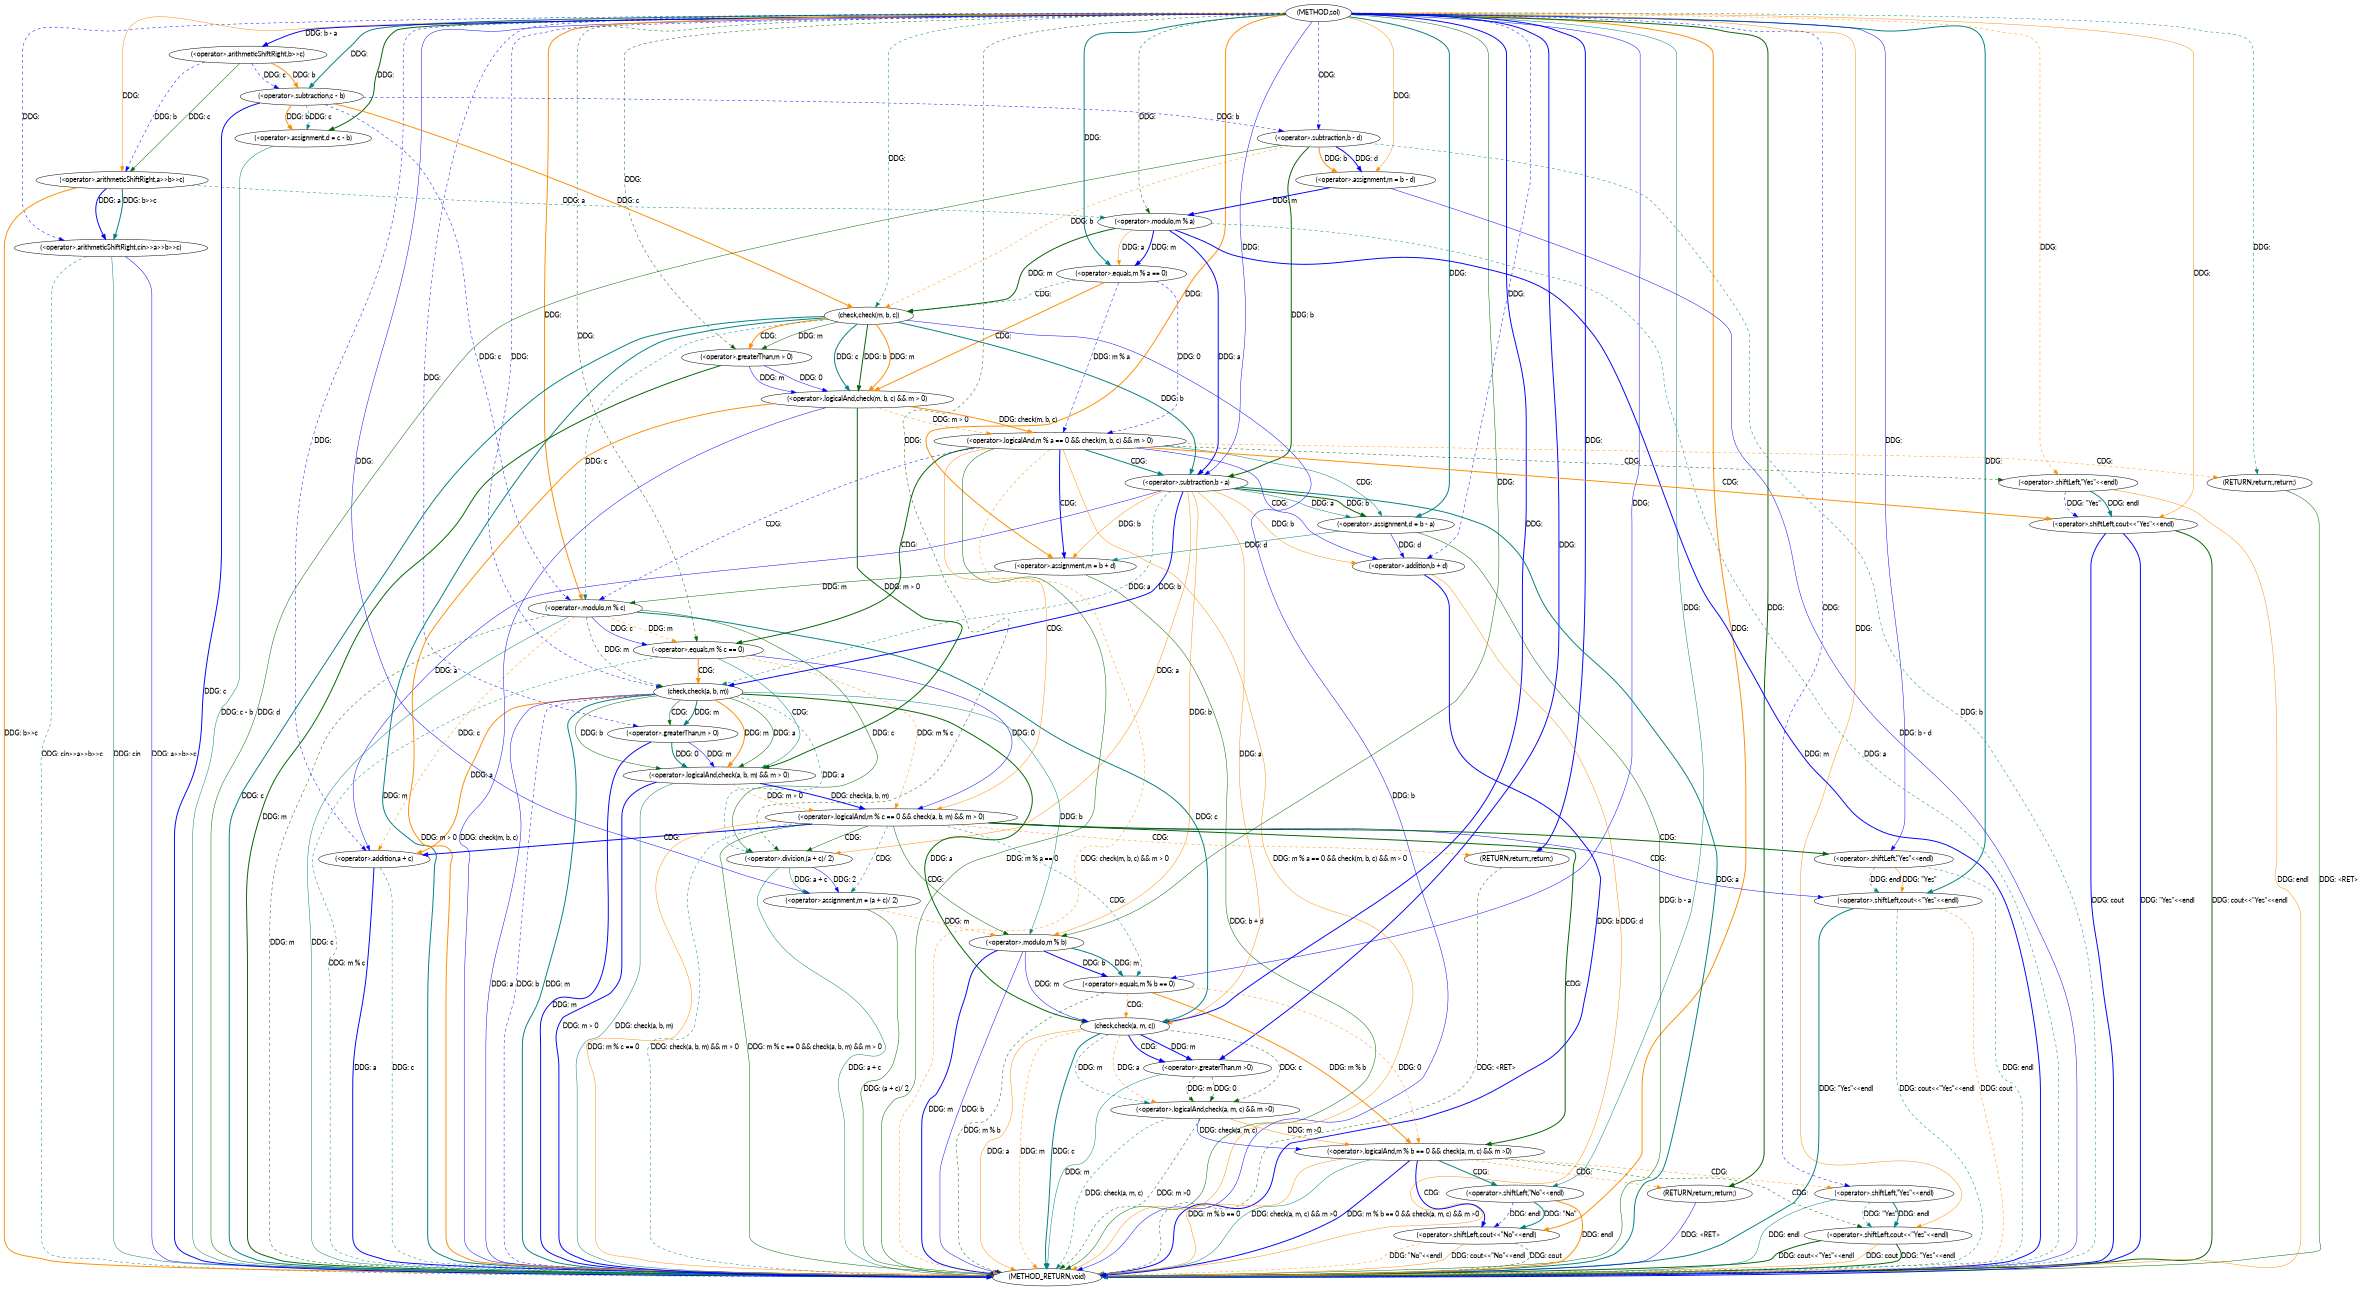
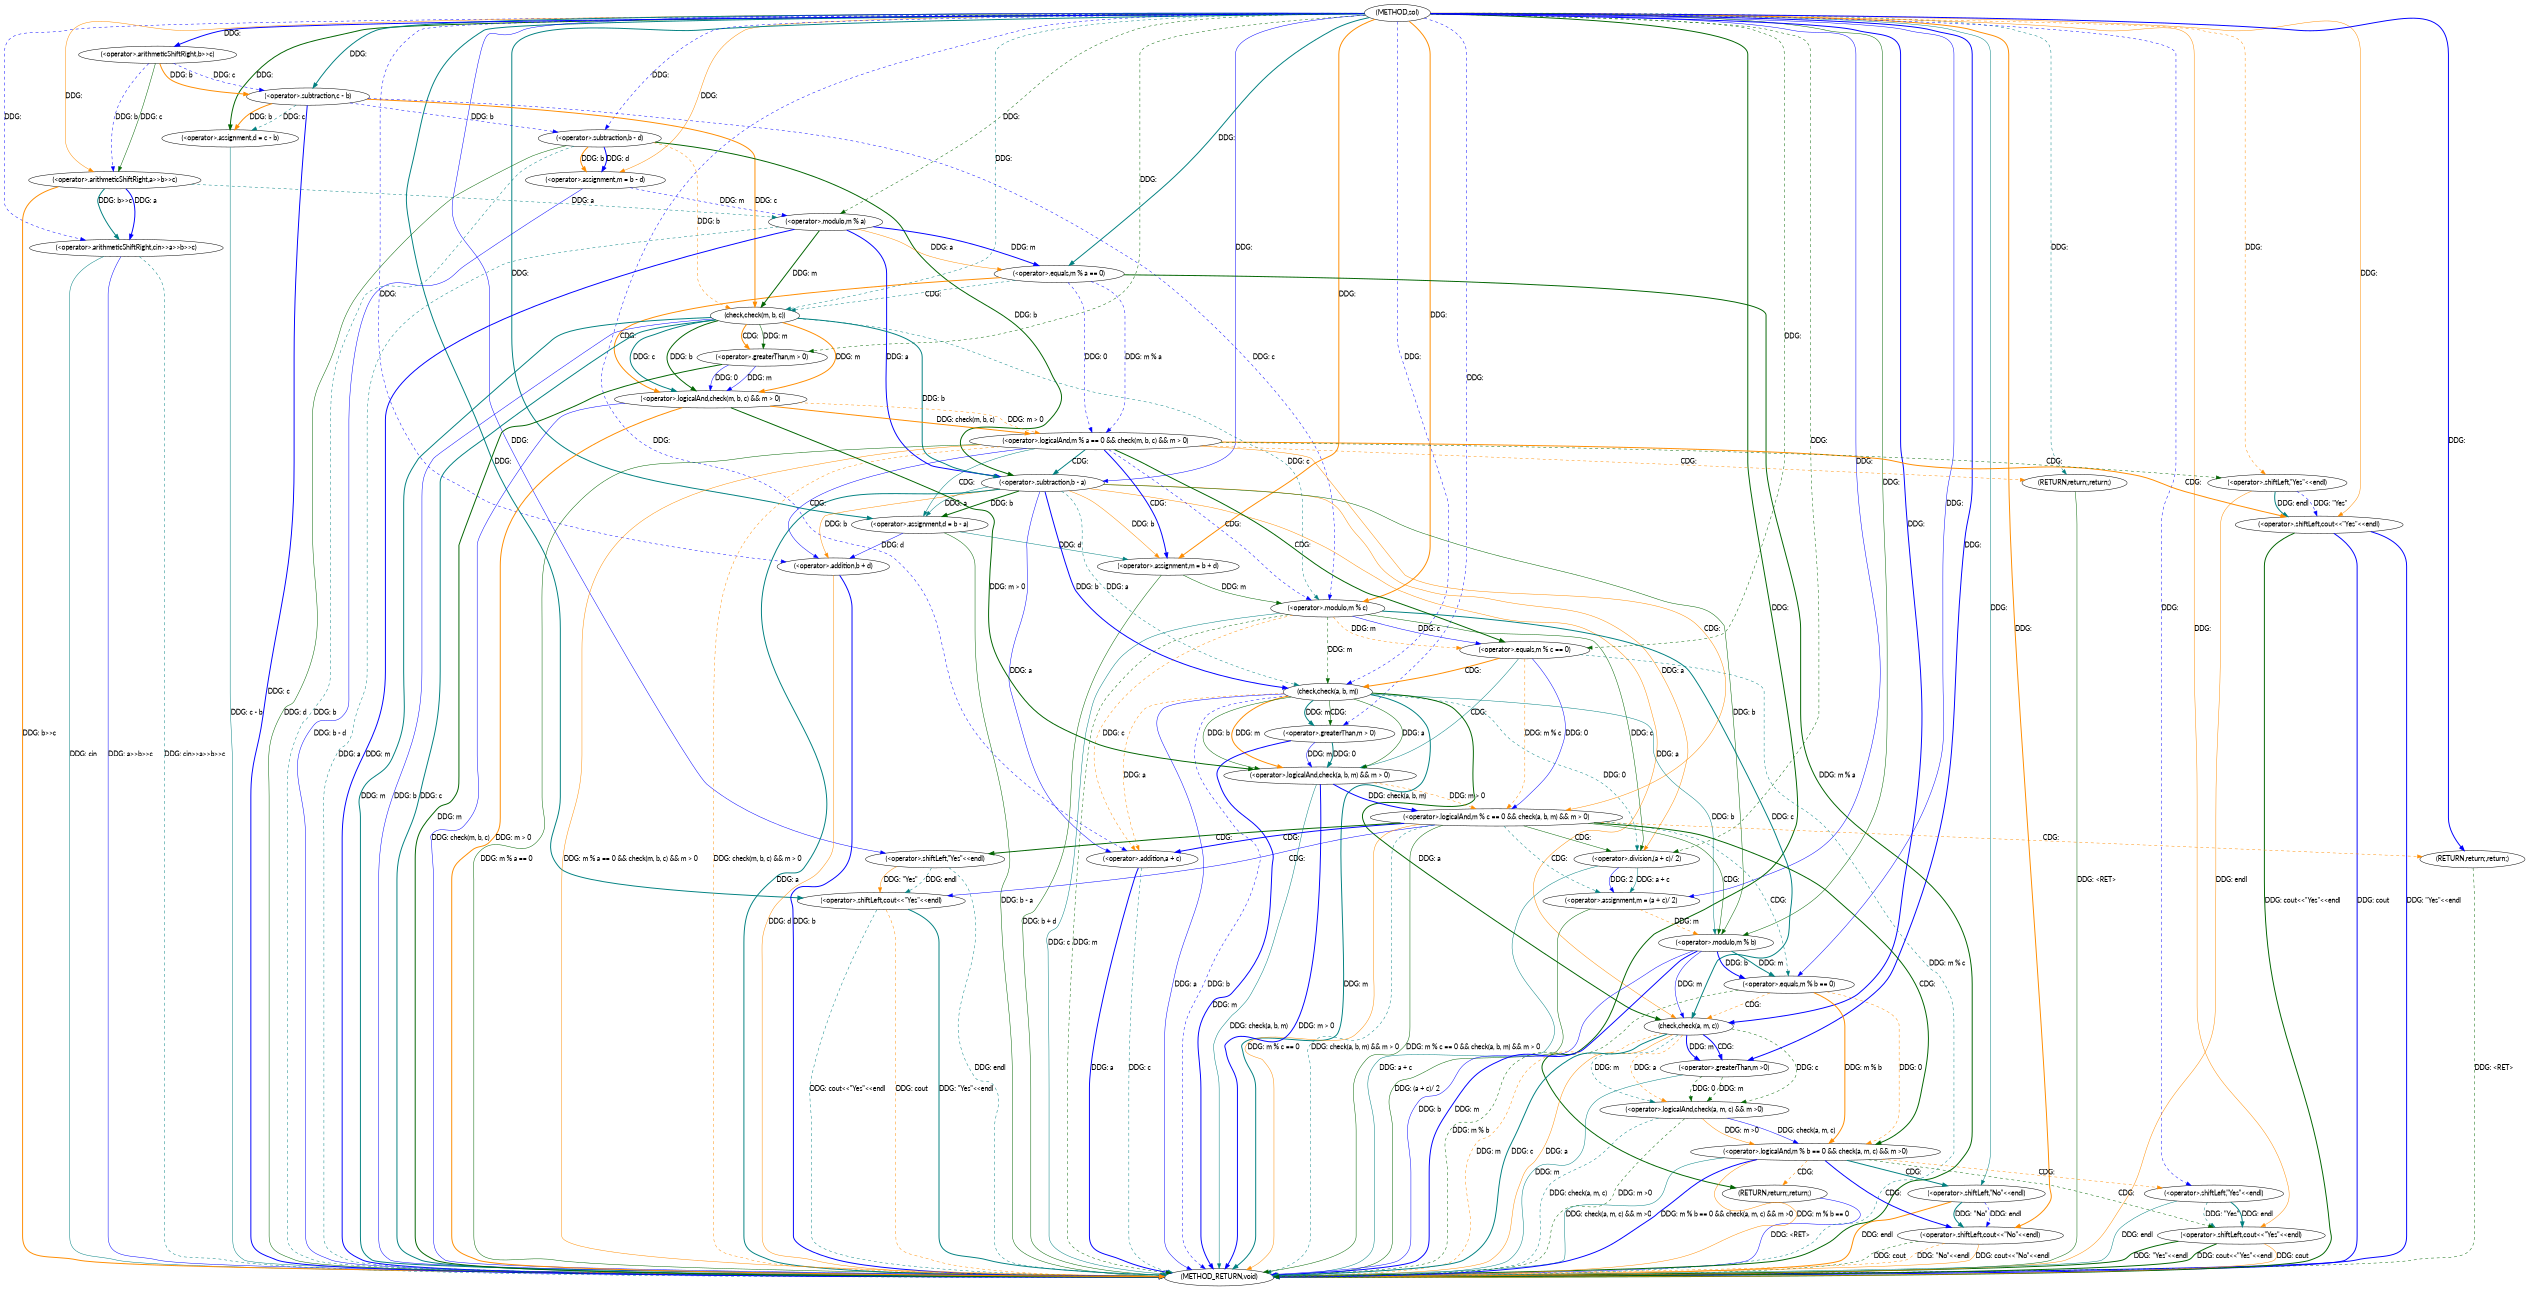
edge "(METHOD,sol)" -> "(<operator>.arithmeticShiftRight,b>>c)": label "DDG: b - a" -> "DDG: "
edge "(<operator>.assignment,m = b - d)" -> "(<operator>.modulo,m % a)": style bold -> dashed
edge "(check,check(a, b, m))" -> "(<operator>.addition,a + c)": style bold -> dashed
edge "(<operator>.subtraction,b - a)" -> "(<operator>.modulo,m % b)": color darkorange -> darkgreen
edge "(check,check(a, b, m))" -> "(<operator>.division,(a + c)/ 2)": label "DDG: a" -> "DDG: 0"
edge "(<operator>.equals,m % a == 0)" -> "(METHOD_RETURN,void)": added, label "DDG: m % a"
